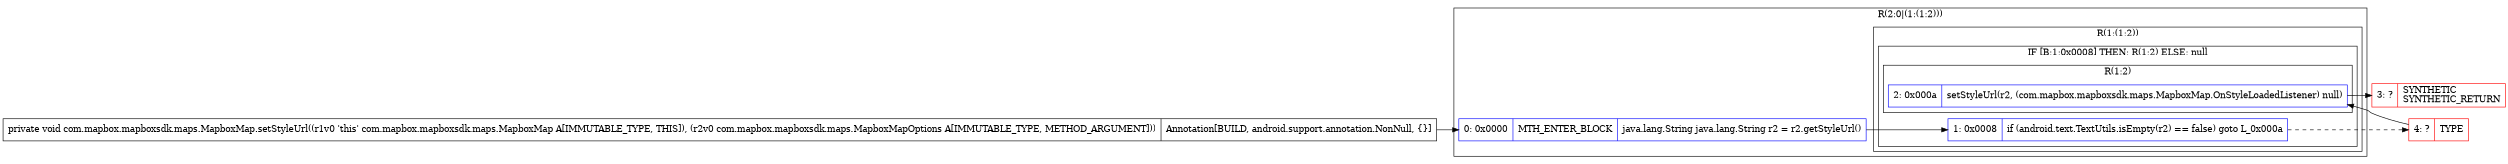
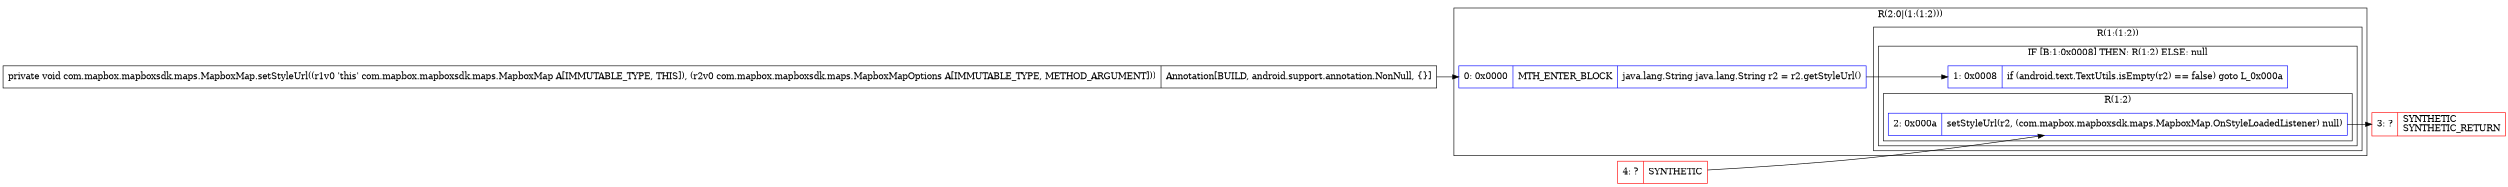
edge "1: 0x0008" -> "4: ?": removed
node "4: ?": text "TYPE" -> "SYNTHETIC"
